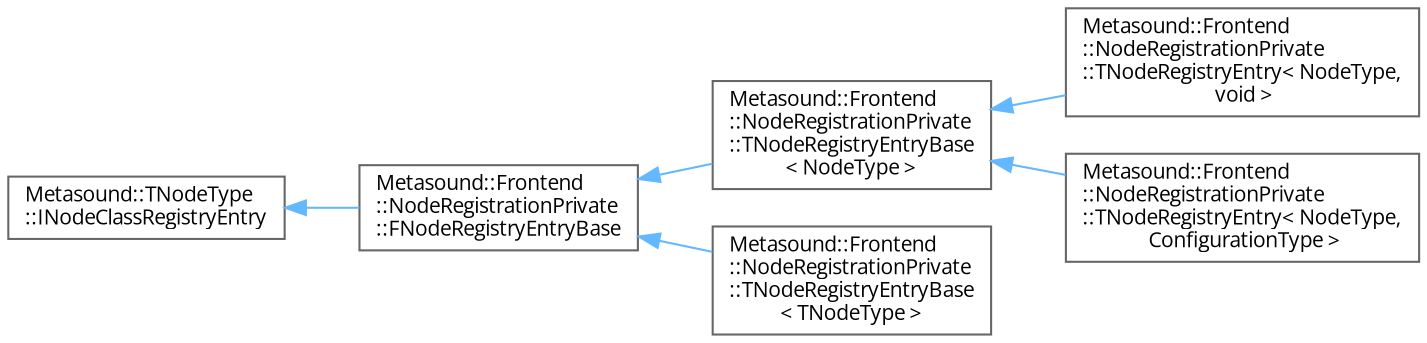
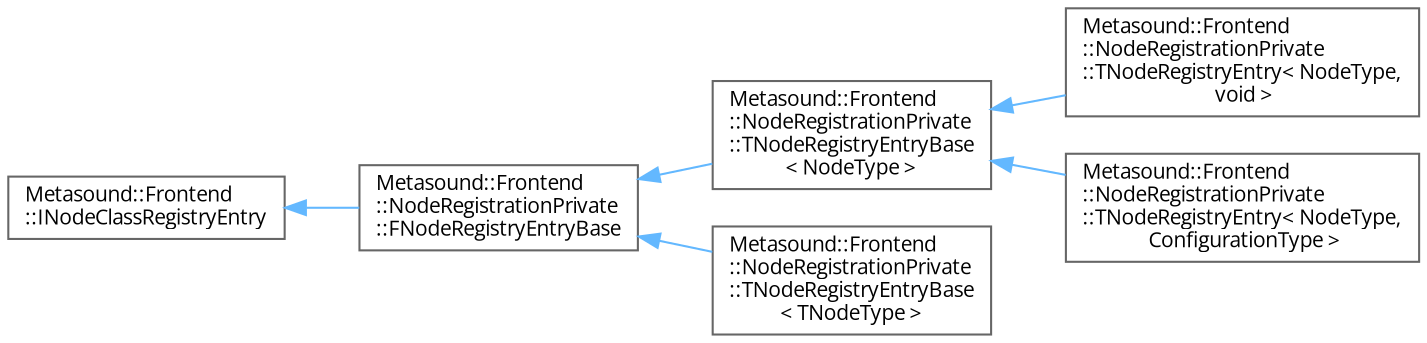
node "Metasound::TNodeType ::INodeClassRegistryEntry": label "Metasound::TNodeType ::INodeClassRegistryEntry" -> "Metasound::Frontend ::INodeClassRegistryEntry"
